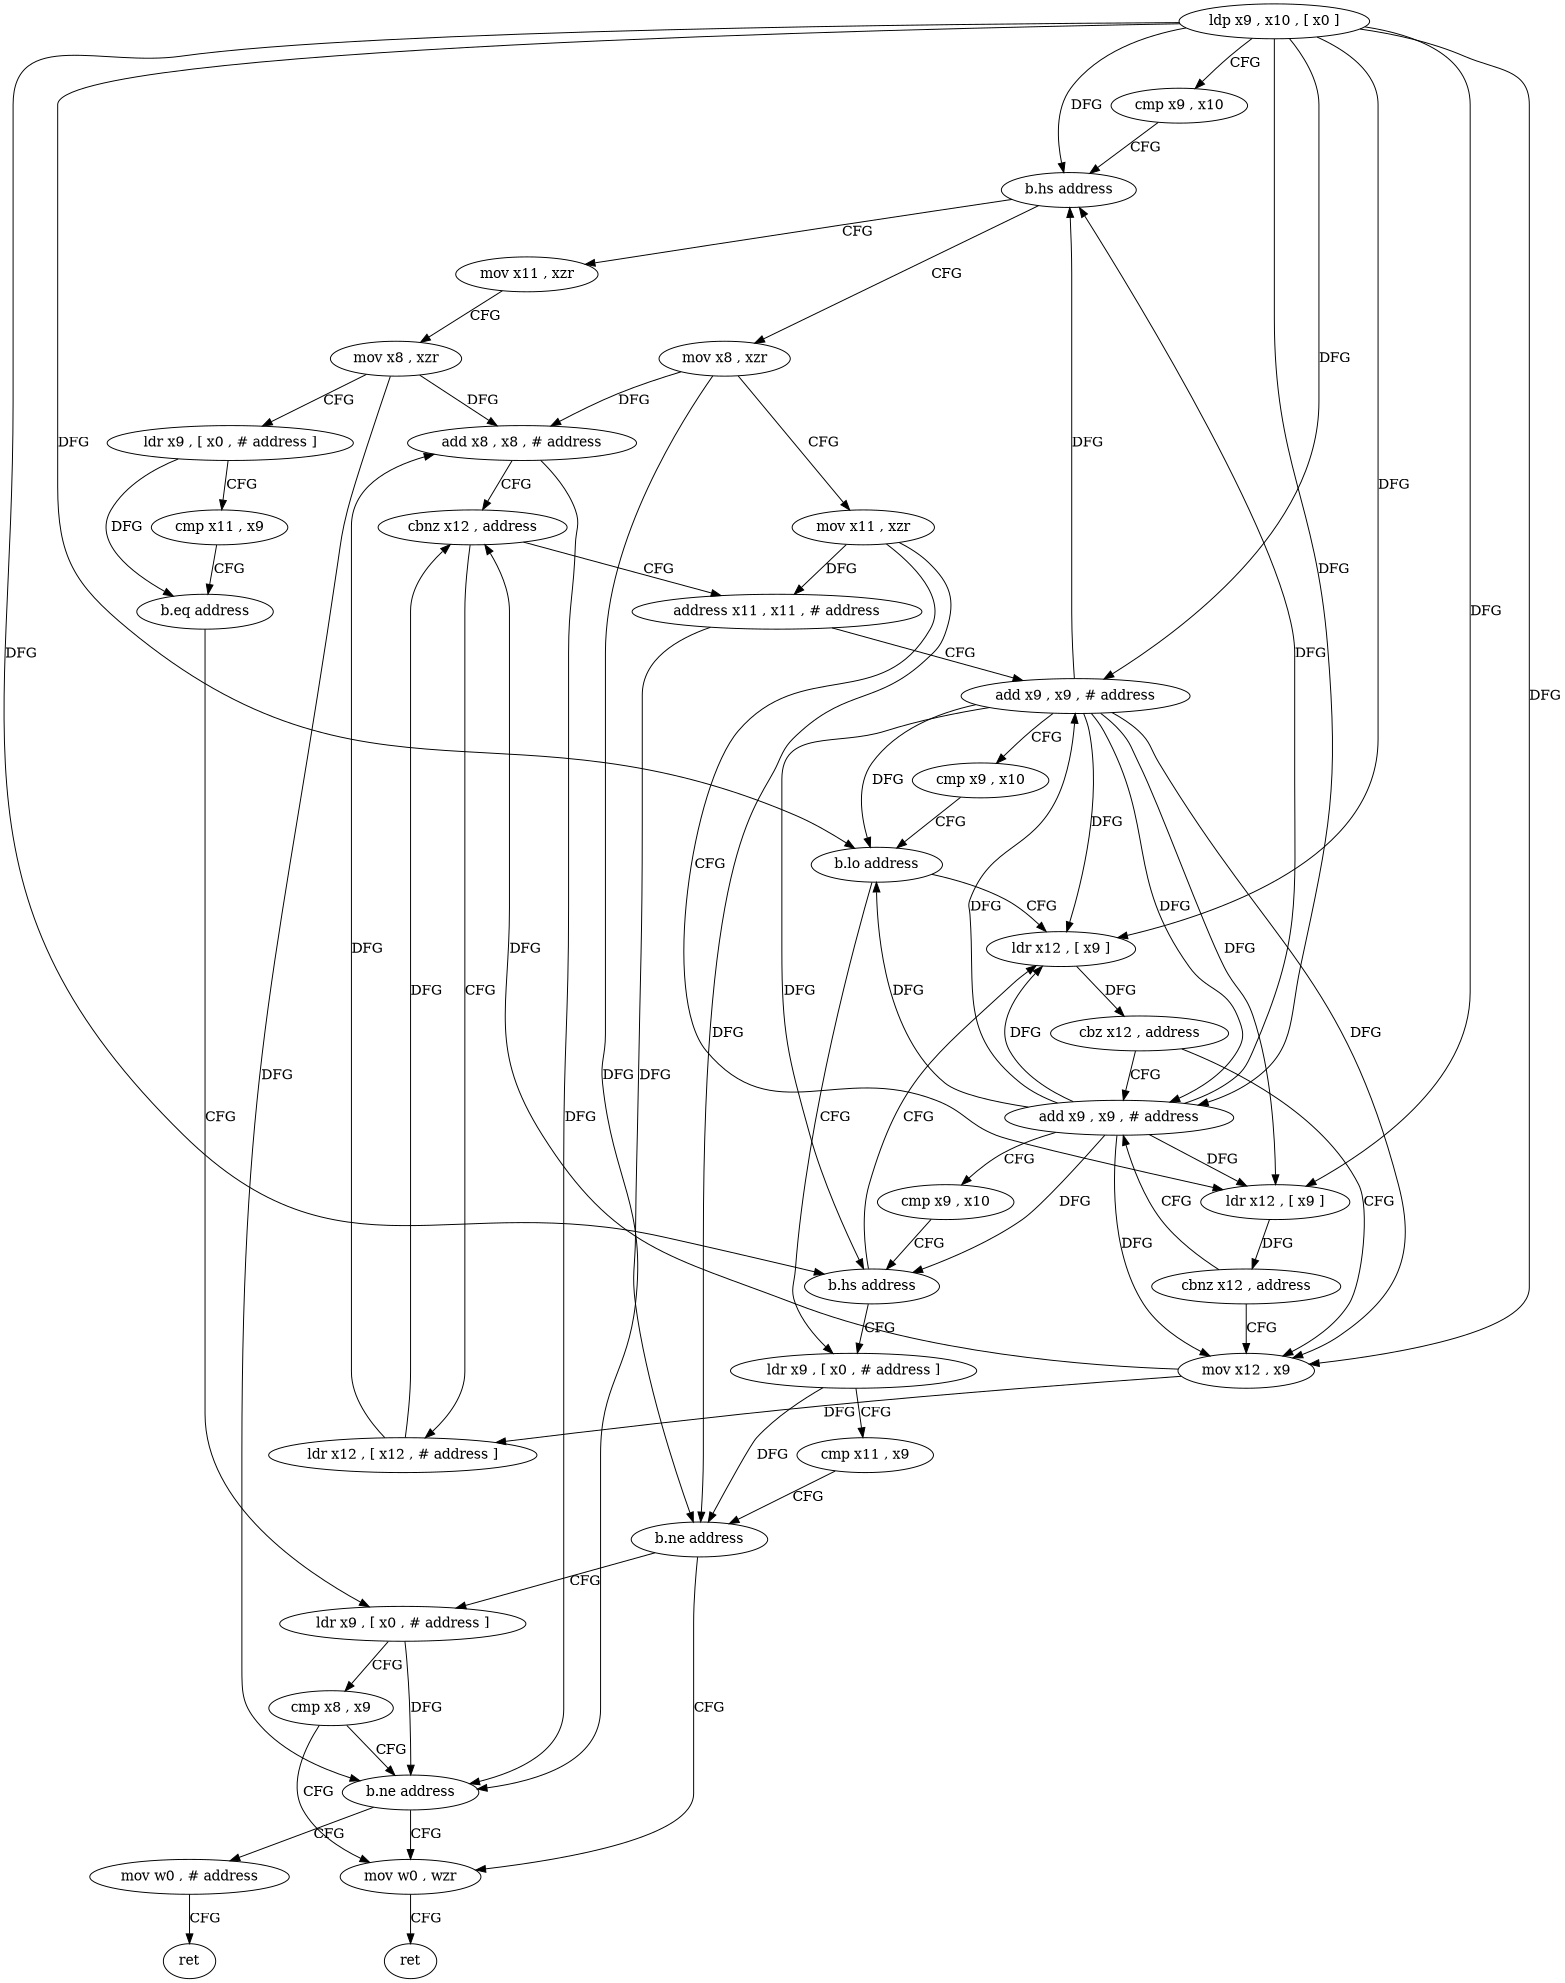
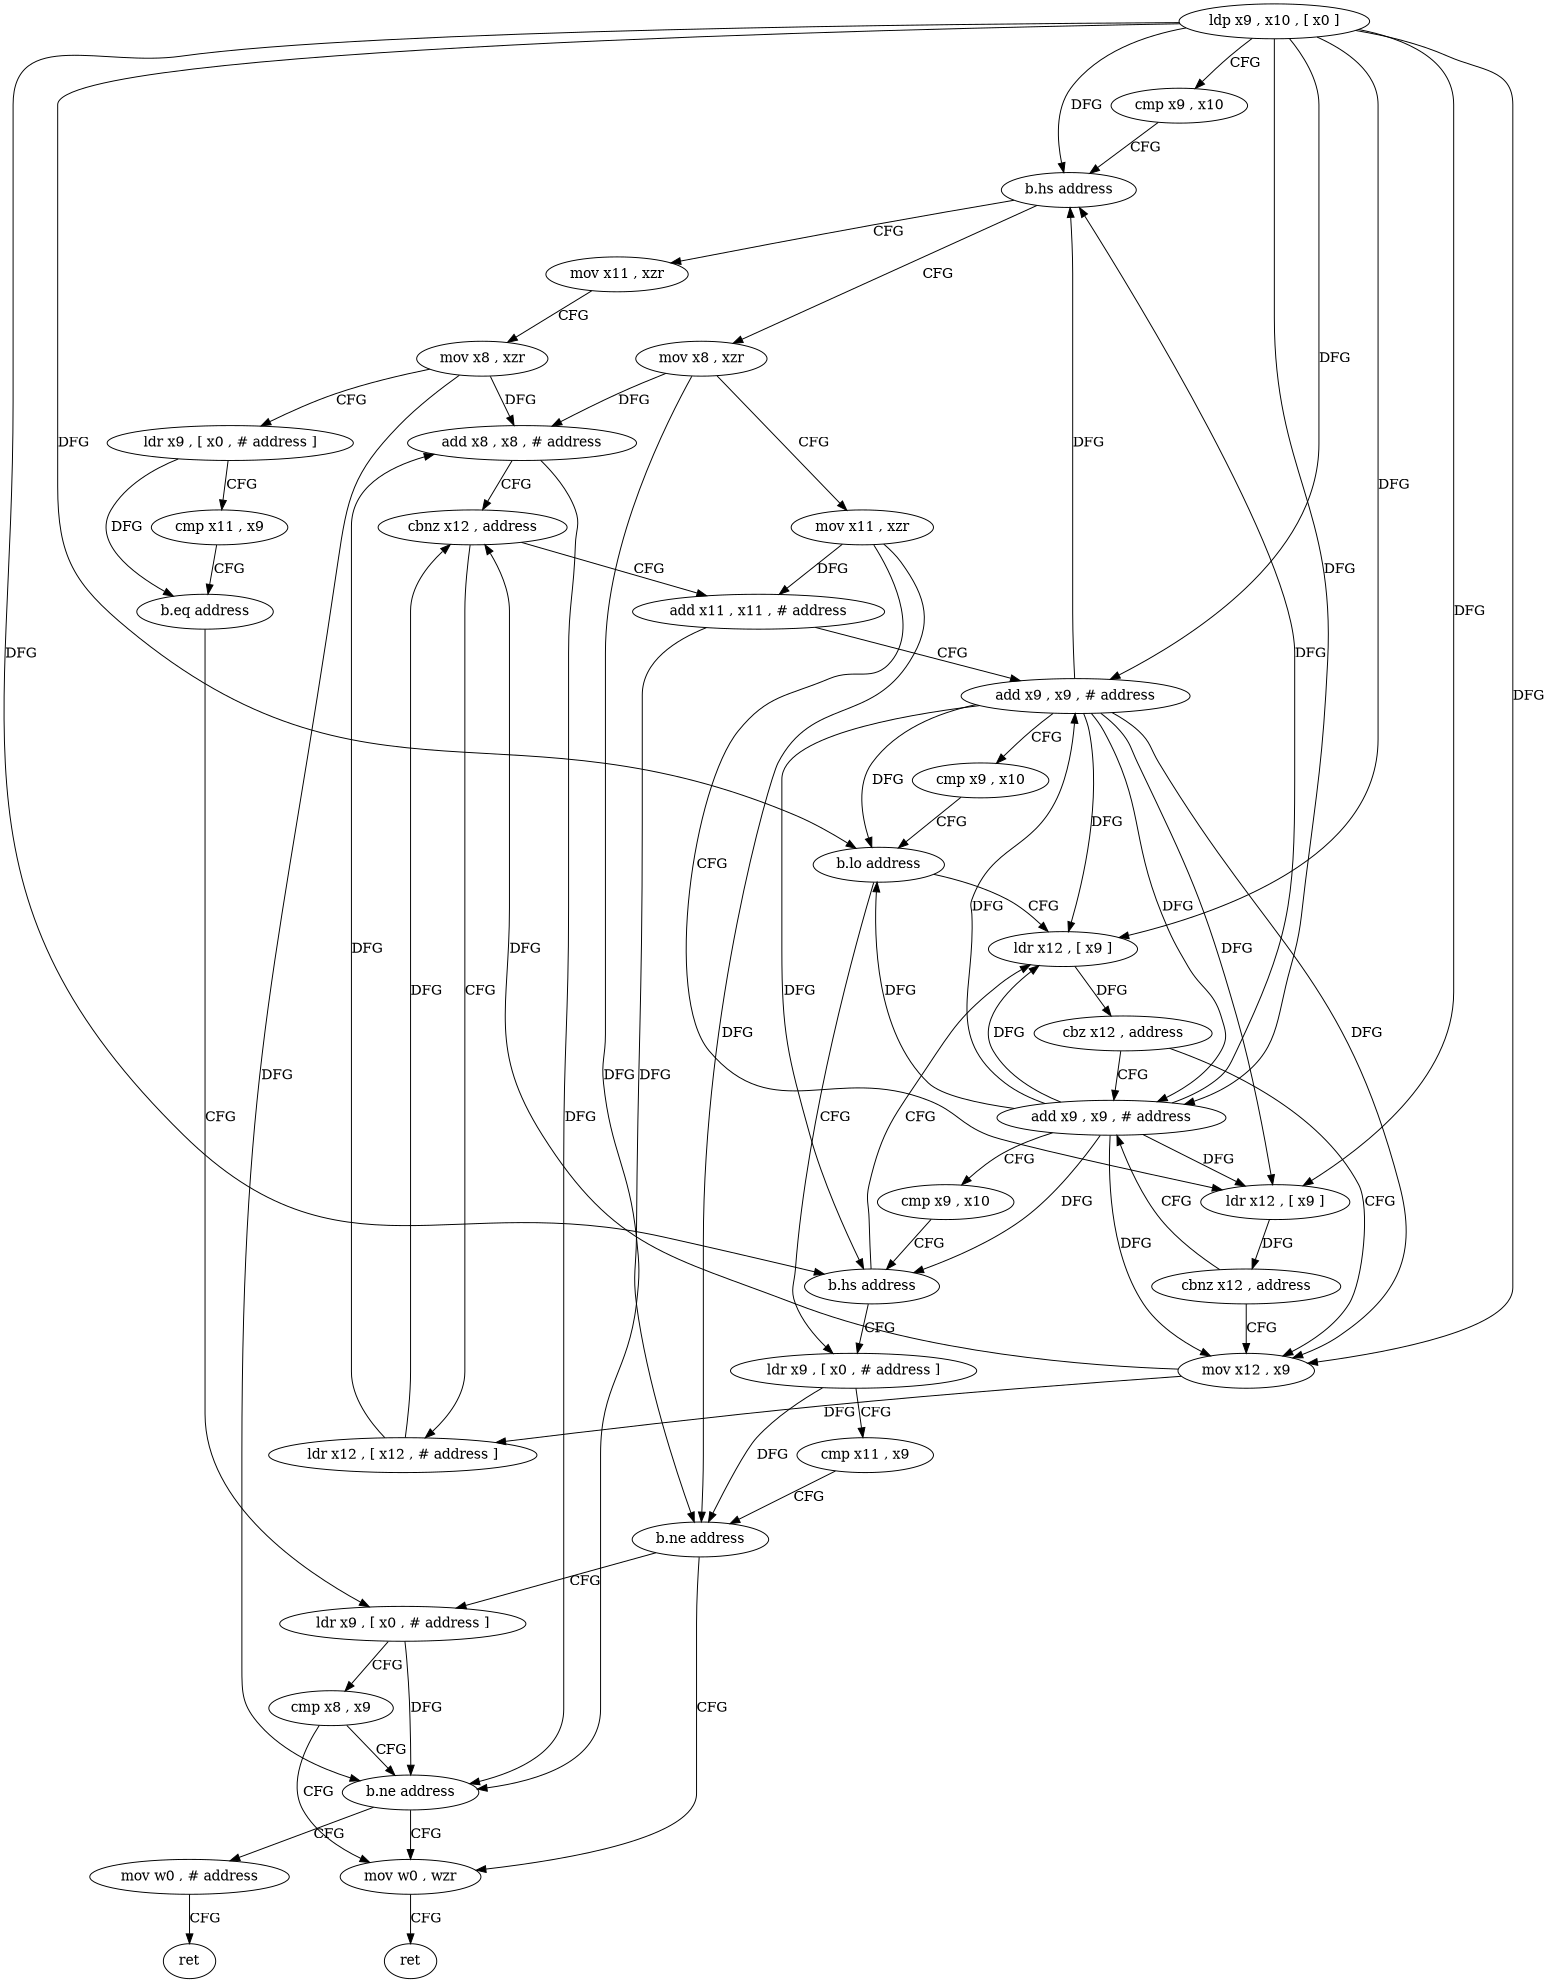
node "address x11 , x11 , # address": label "address x11 , x11 , # address" -> "add x11 , x11 , # address"
